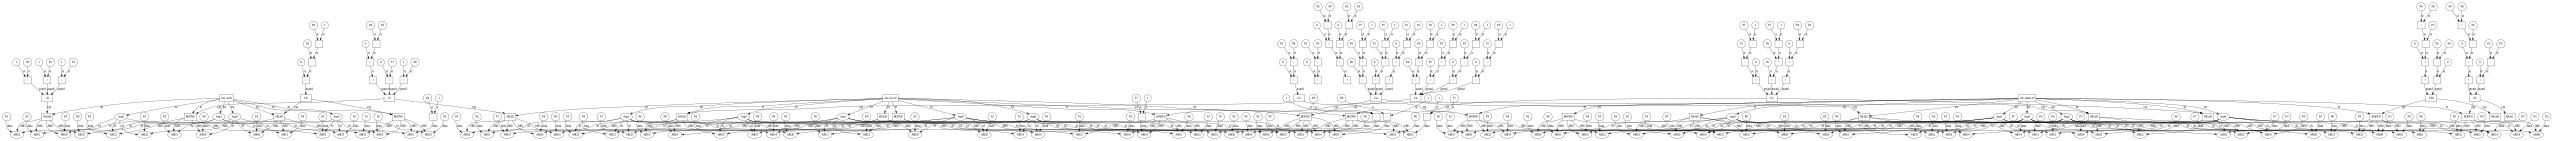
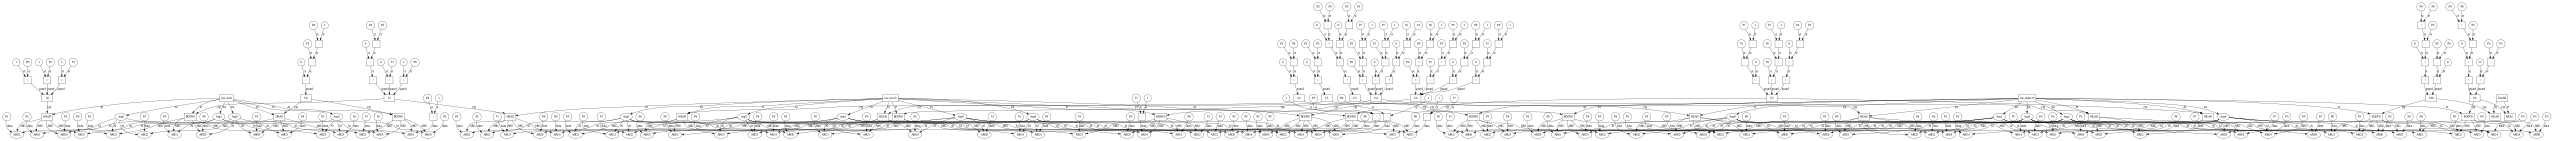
node "C1": added
node "C3": added
node "FALSE": added
